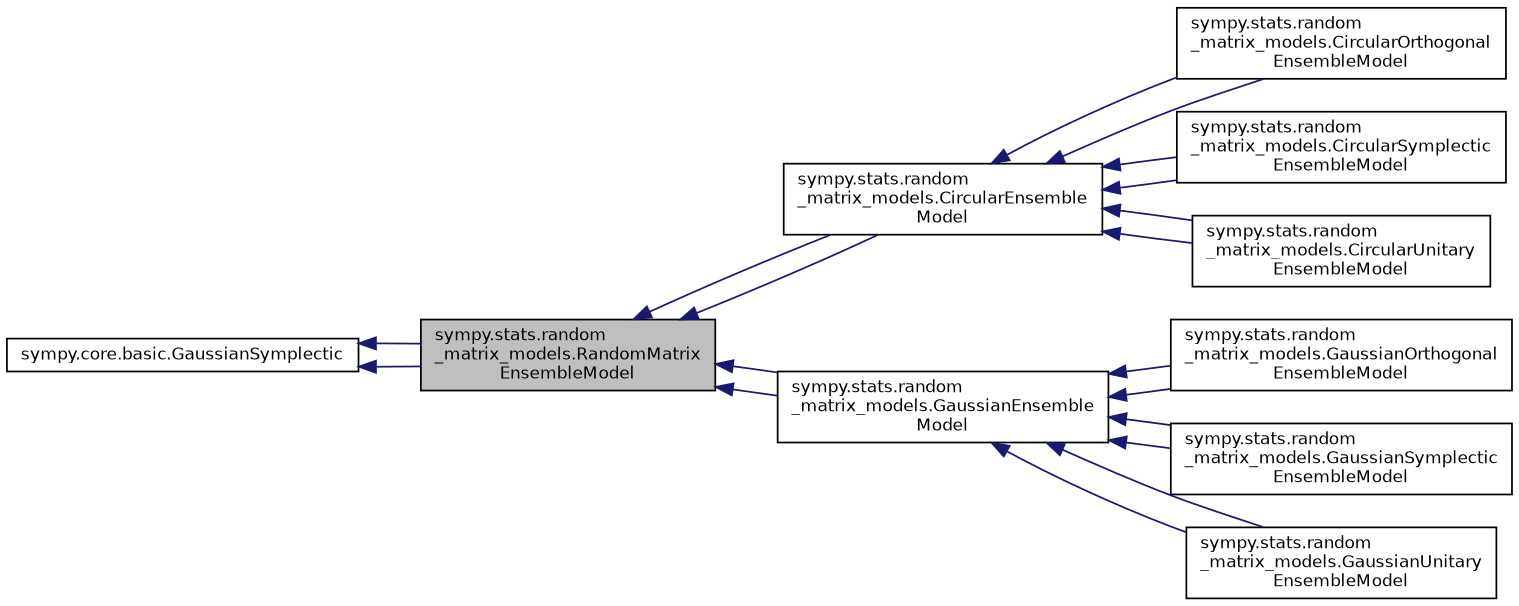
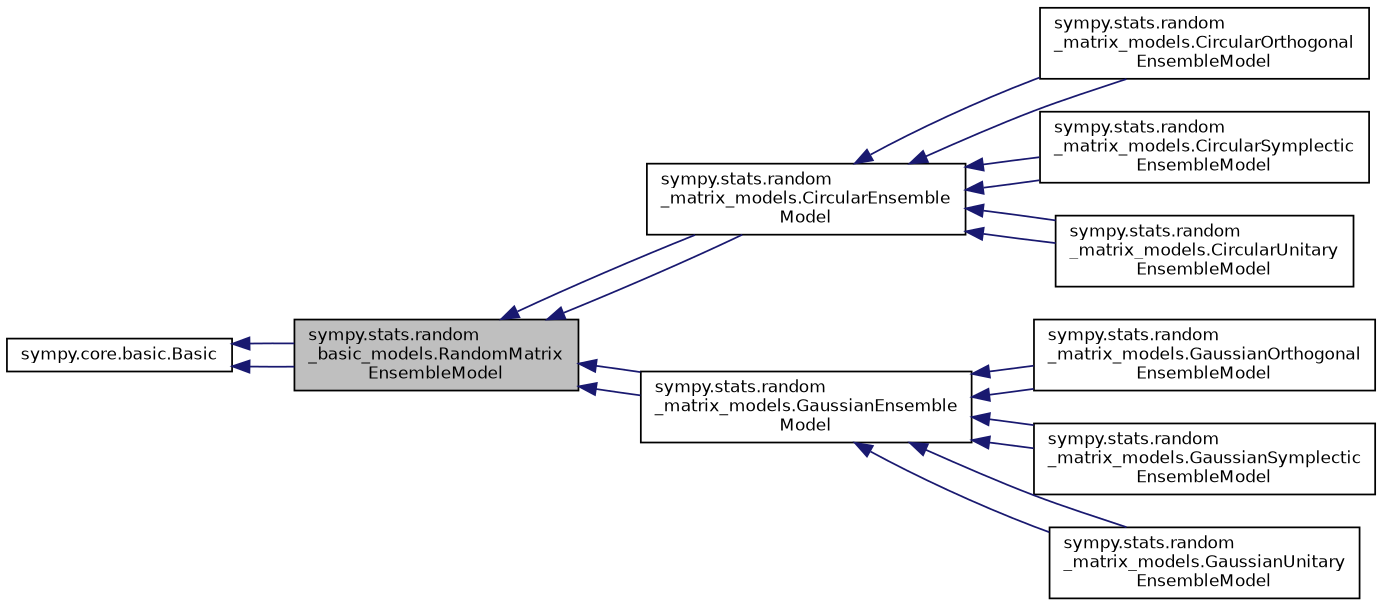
node "sympy.core.basic.GaussianSymplectic": label "sympy.core.basic.GaussianSymplectic" -> "sympy.core.basic.Basic"
node "sympy.stats.random _matrix_models.RandomMatrix EnsembleModel": label "sympy.stats.random _matrix_models.RandomMatrix EnsembleModel" -> "sympy.stats.random _basic_models.RandomMatrix EnsembleModel"
